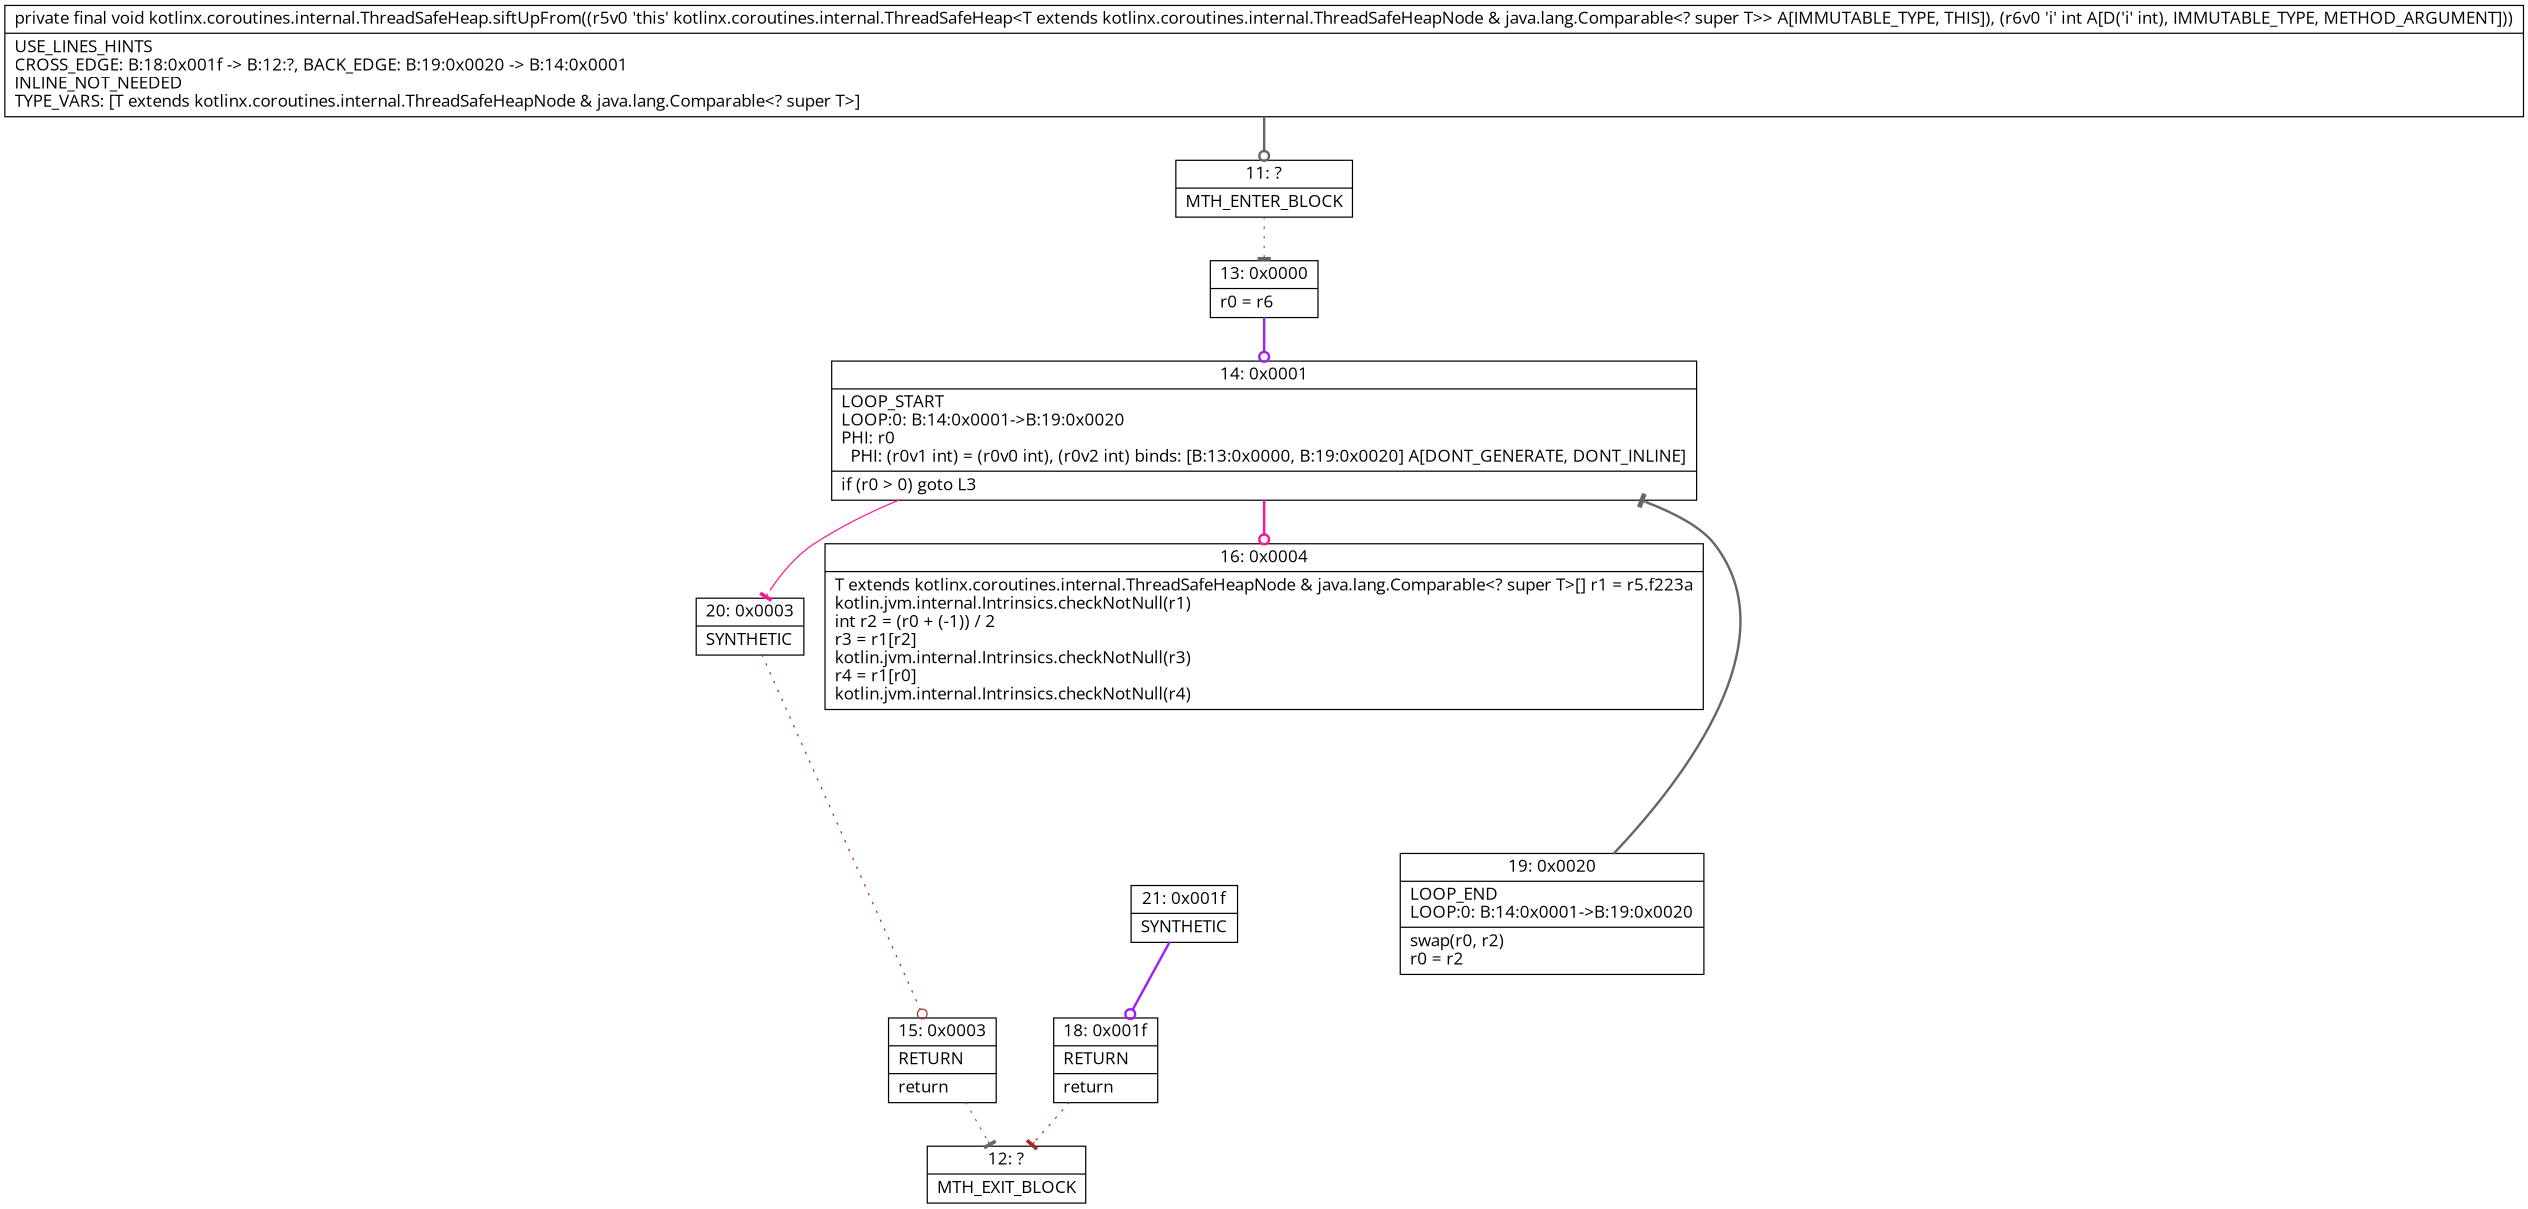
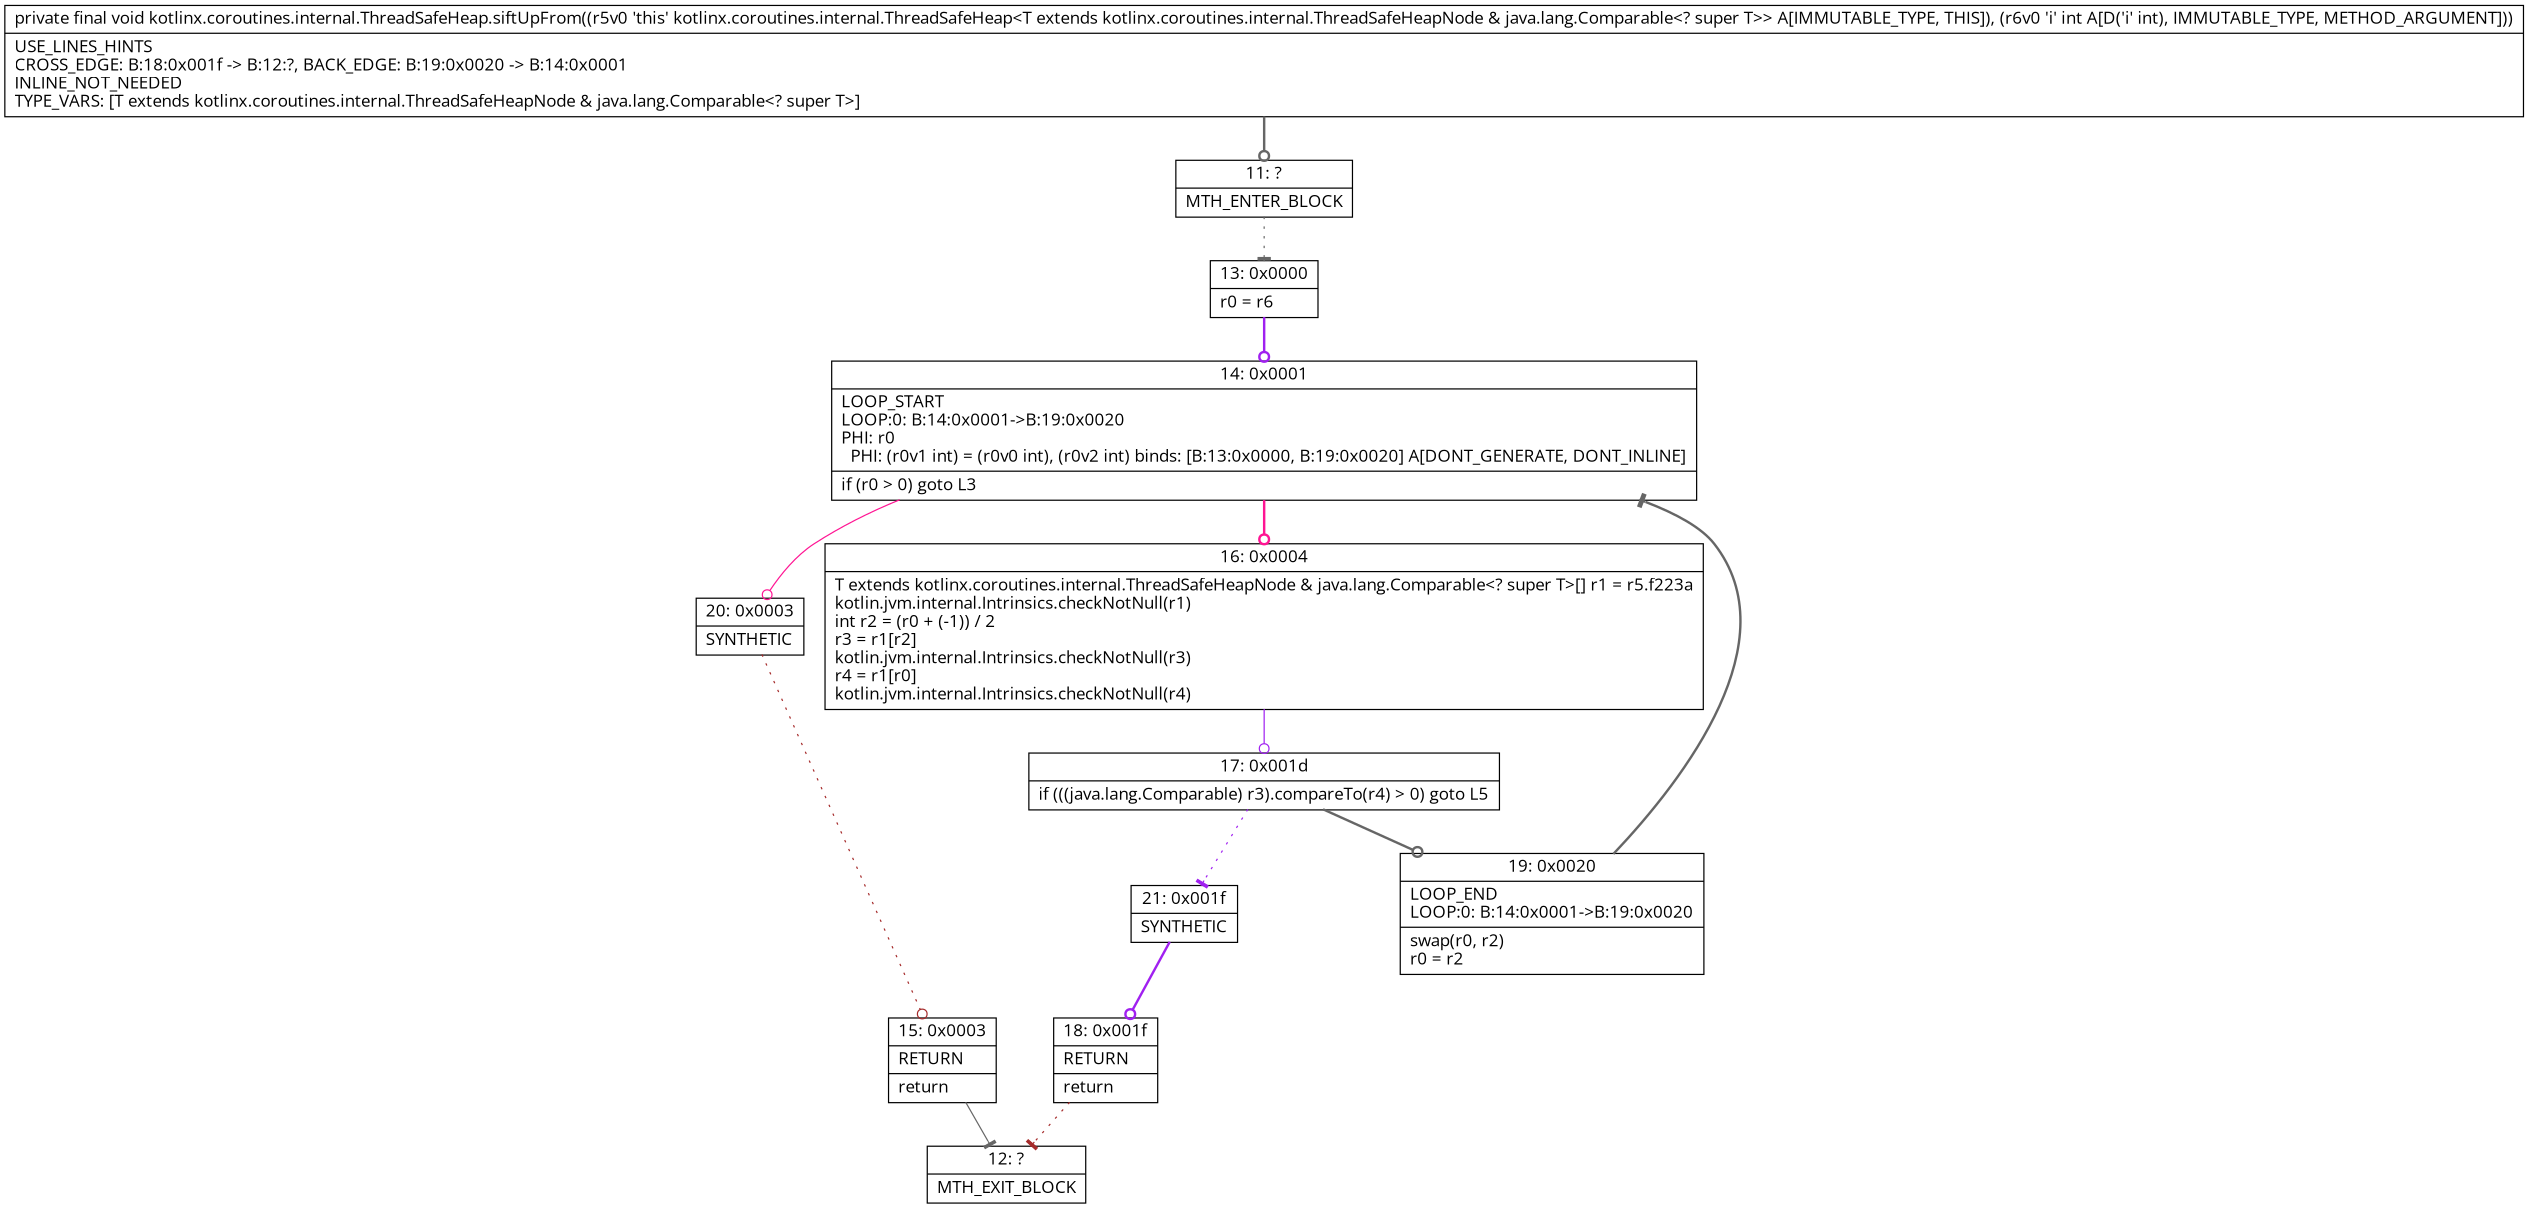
edge "14: 0x0001" -> "20: 0x0003": arrowhead tee -> odot
node "17: 0x001d": added
edge "15: 0x0003" -> "12: ?": style dotted -> solid
